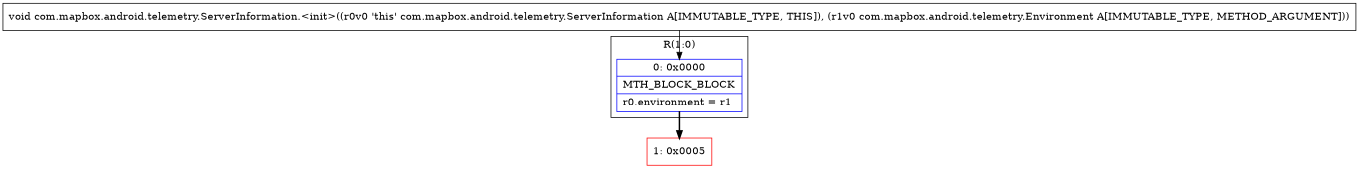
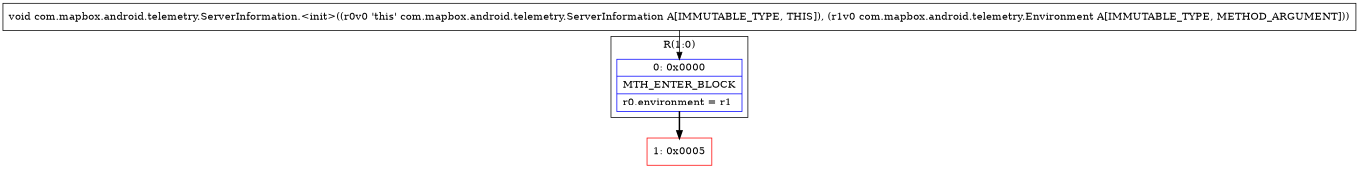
node "0: 0x0000": text "MTH_BLOCK_BLOCK" -> "MTH_ENTER_BLOCK"
